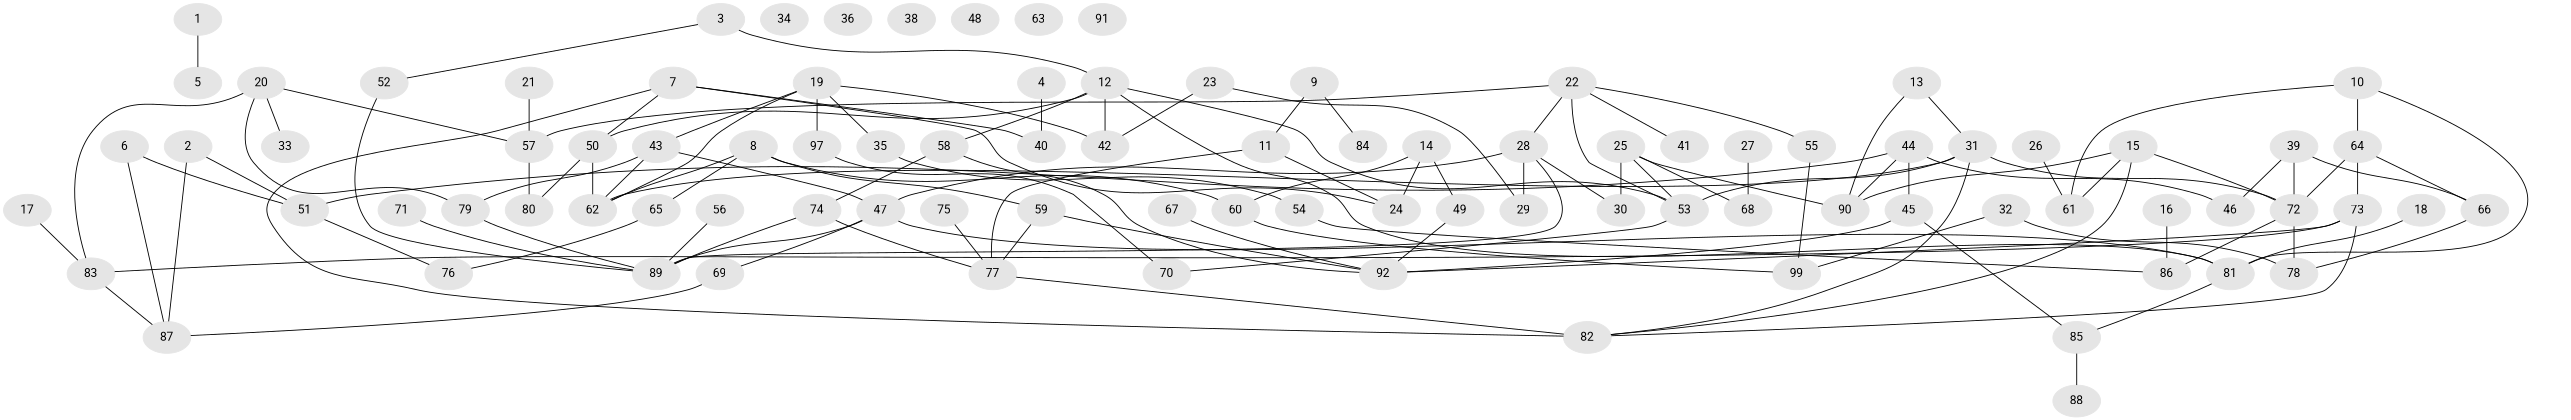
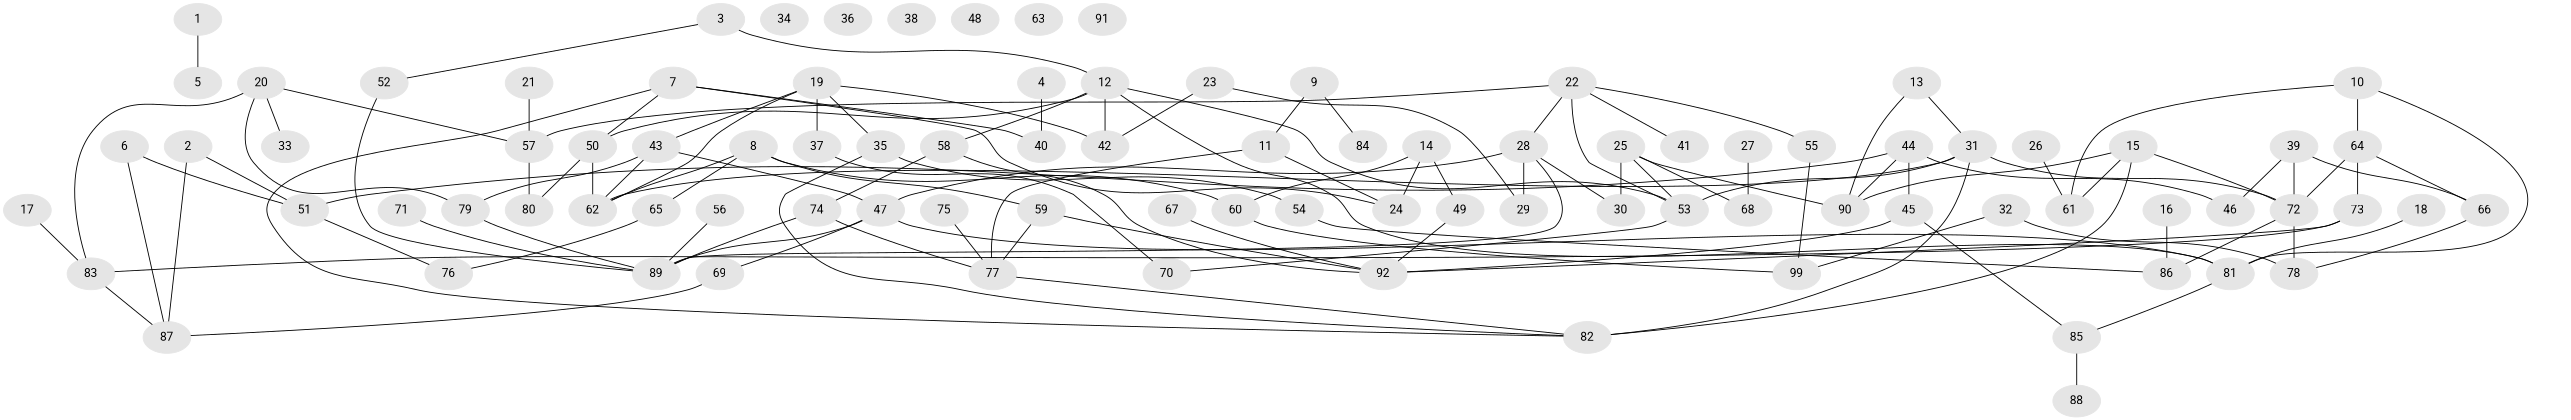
node "97": label "97" -> "37"
edge "73" -- "82": now "35" -- "82"
